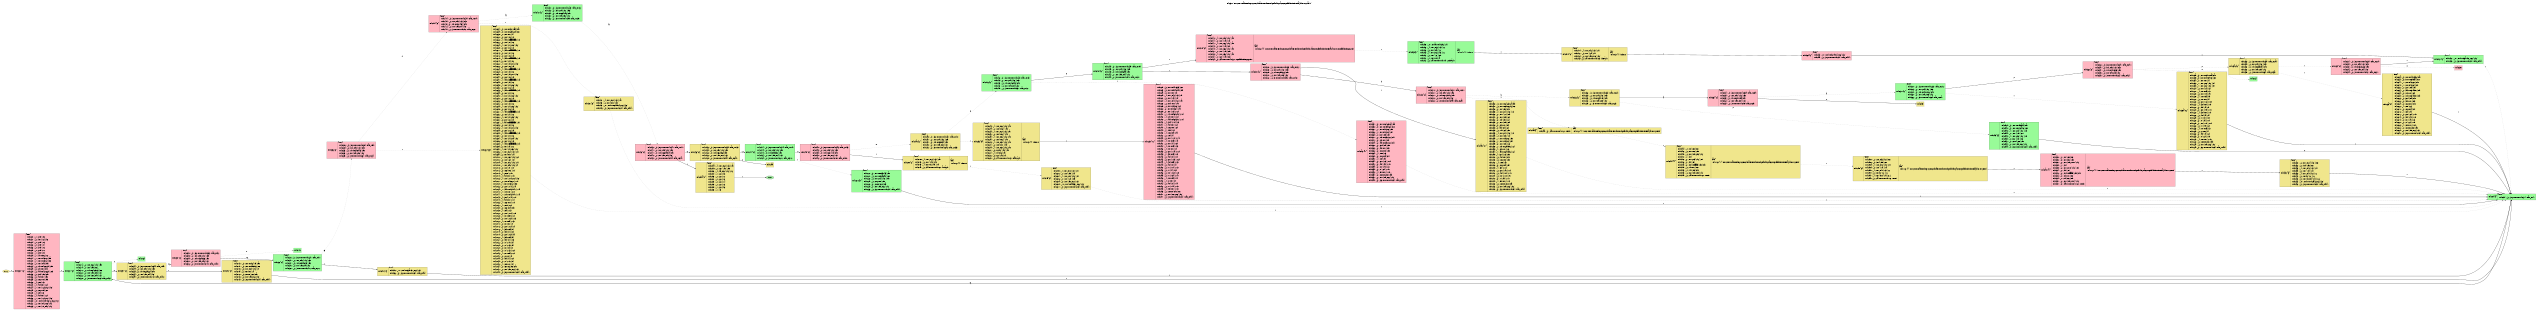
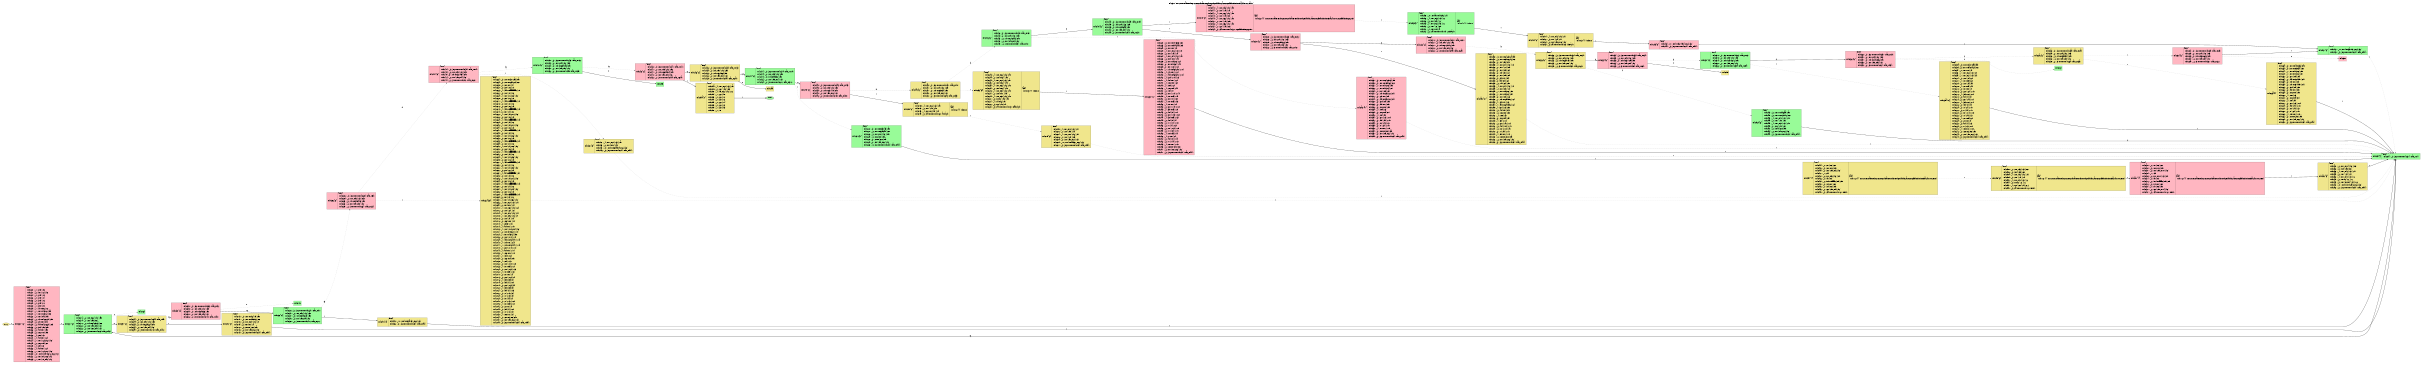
node "0x402b9e": added
node "0x4029af [5]": removed
